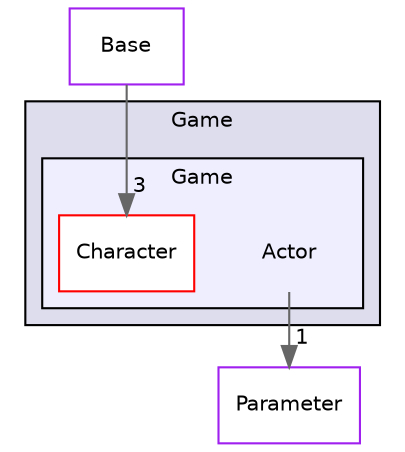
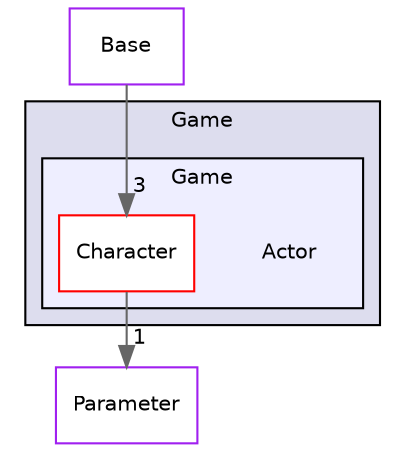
edge "Actor" -> "Parameter": now "Character" -> "Parameter"
